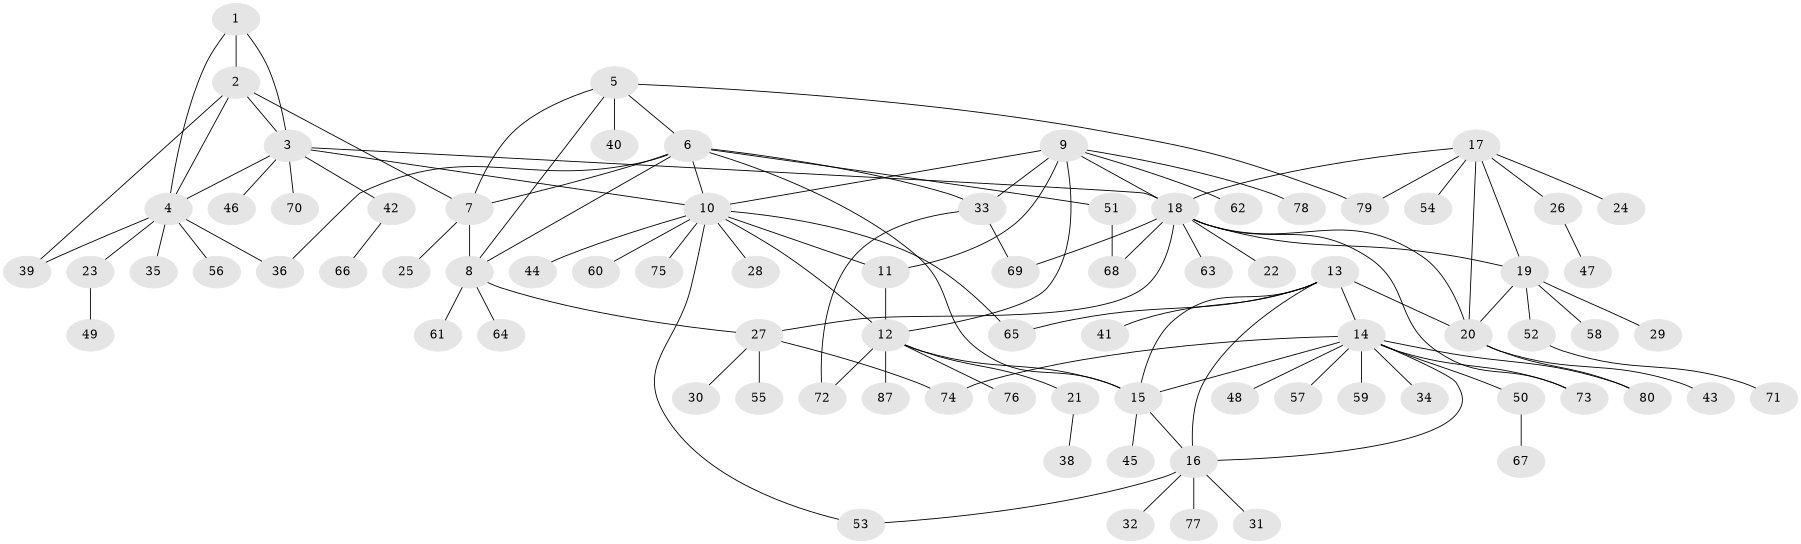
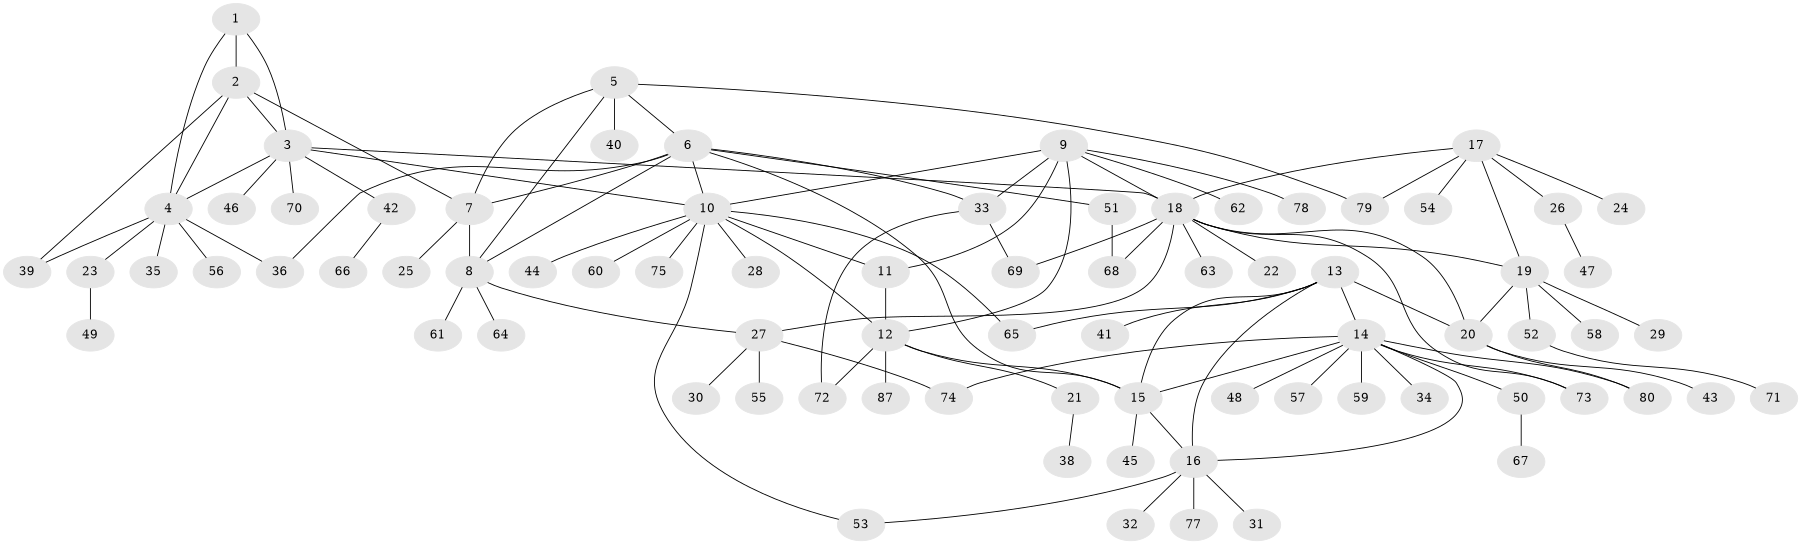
edge "17" -- "20": removed
node "76": removed
